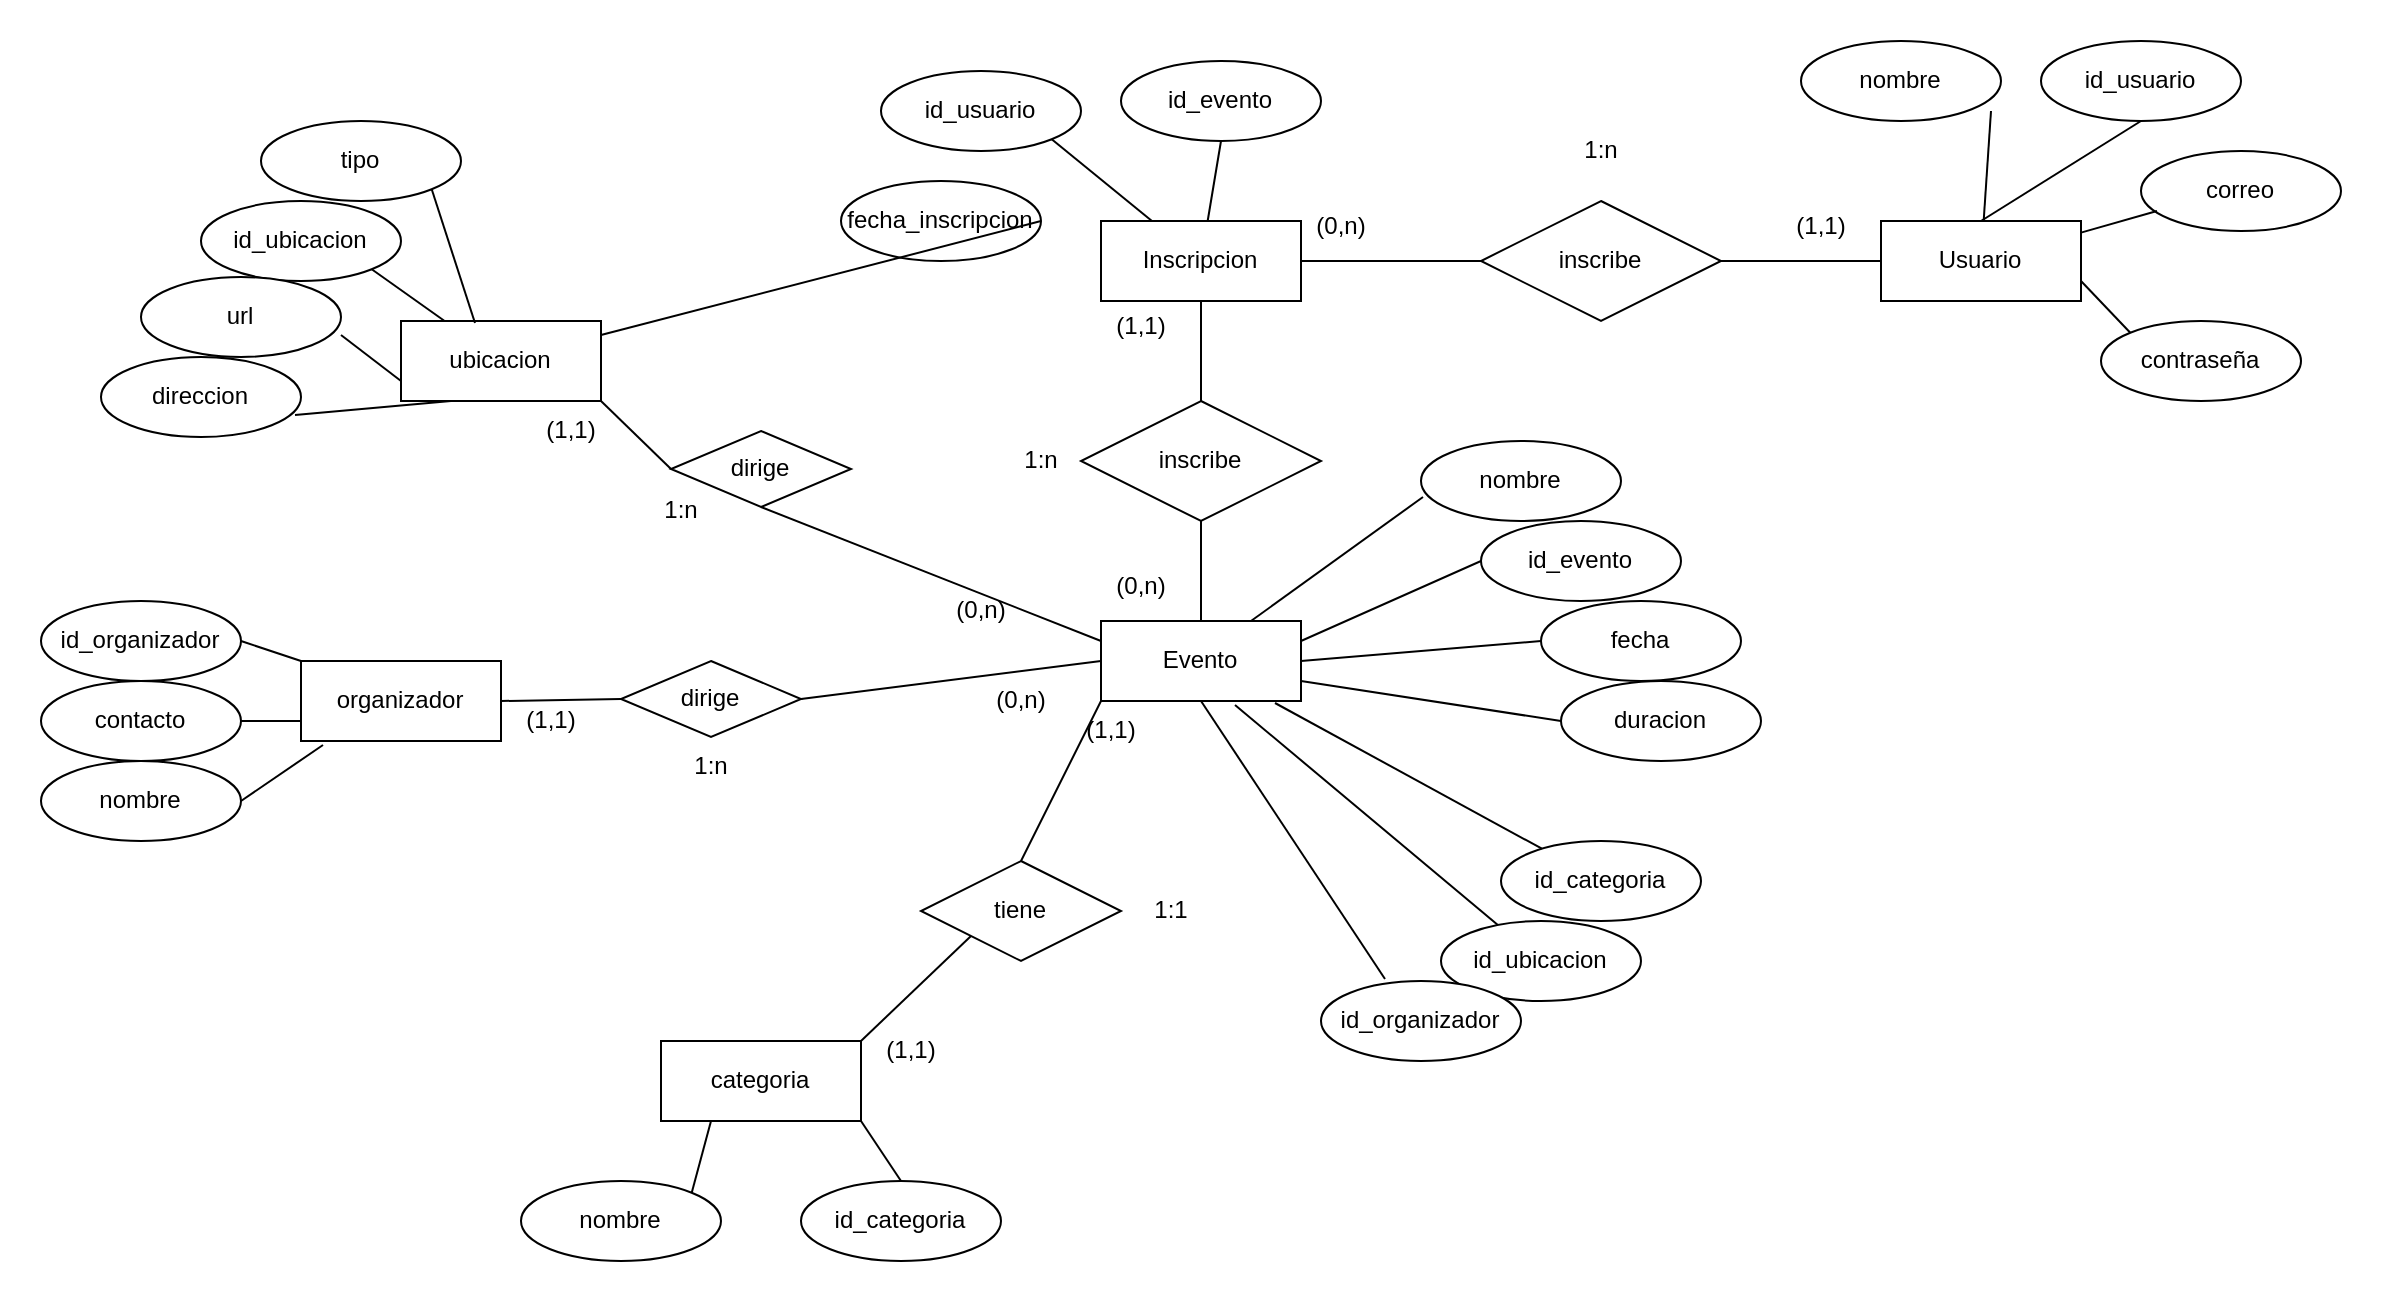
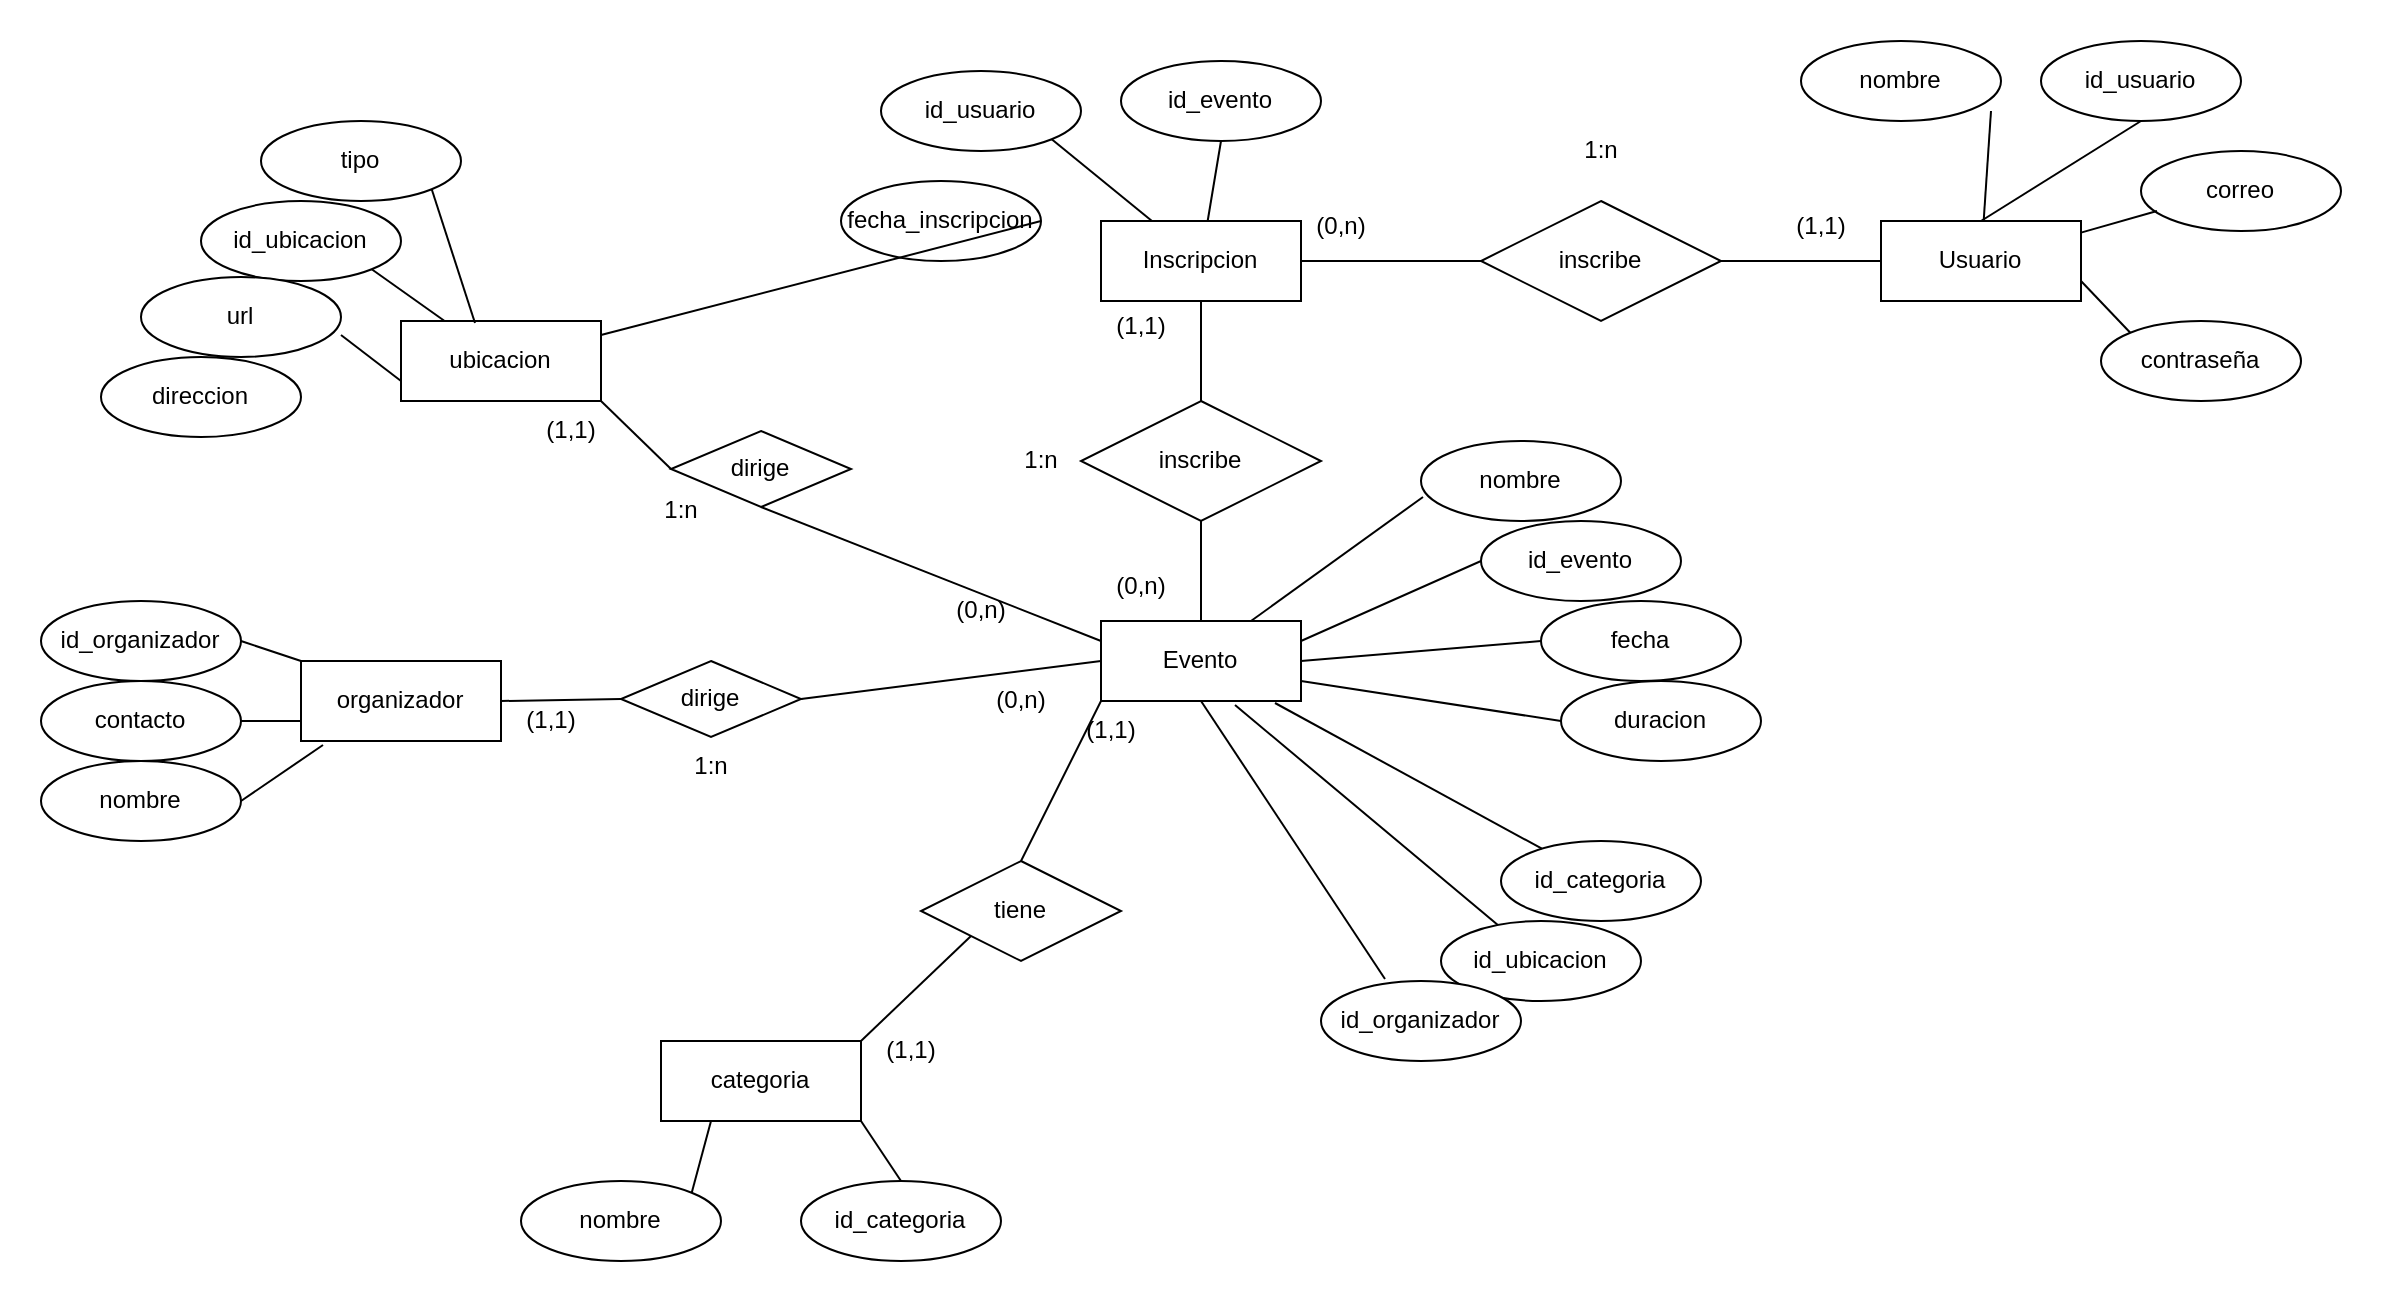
edge "ubicacion" -- "direccion": removed
node "1:1": removed
